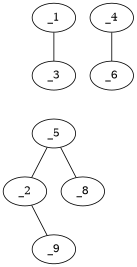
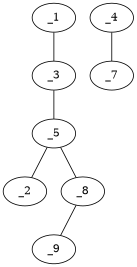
node "_6": label "_6" -> "_7"
edge "_3" -- "_5": added
edge "_2" -- "_9": now "_8" -- "_9"
